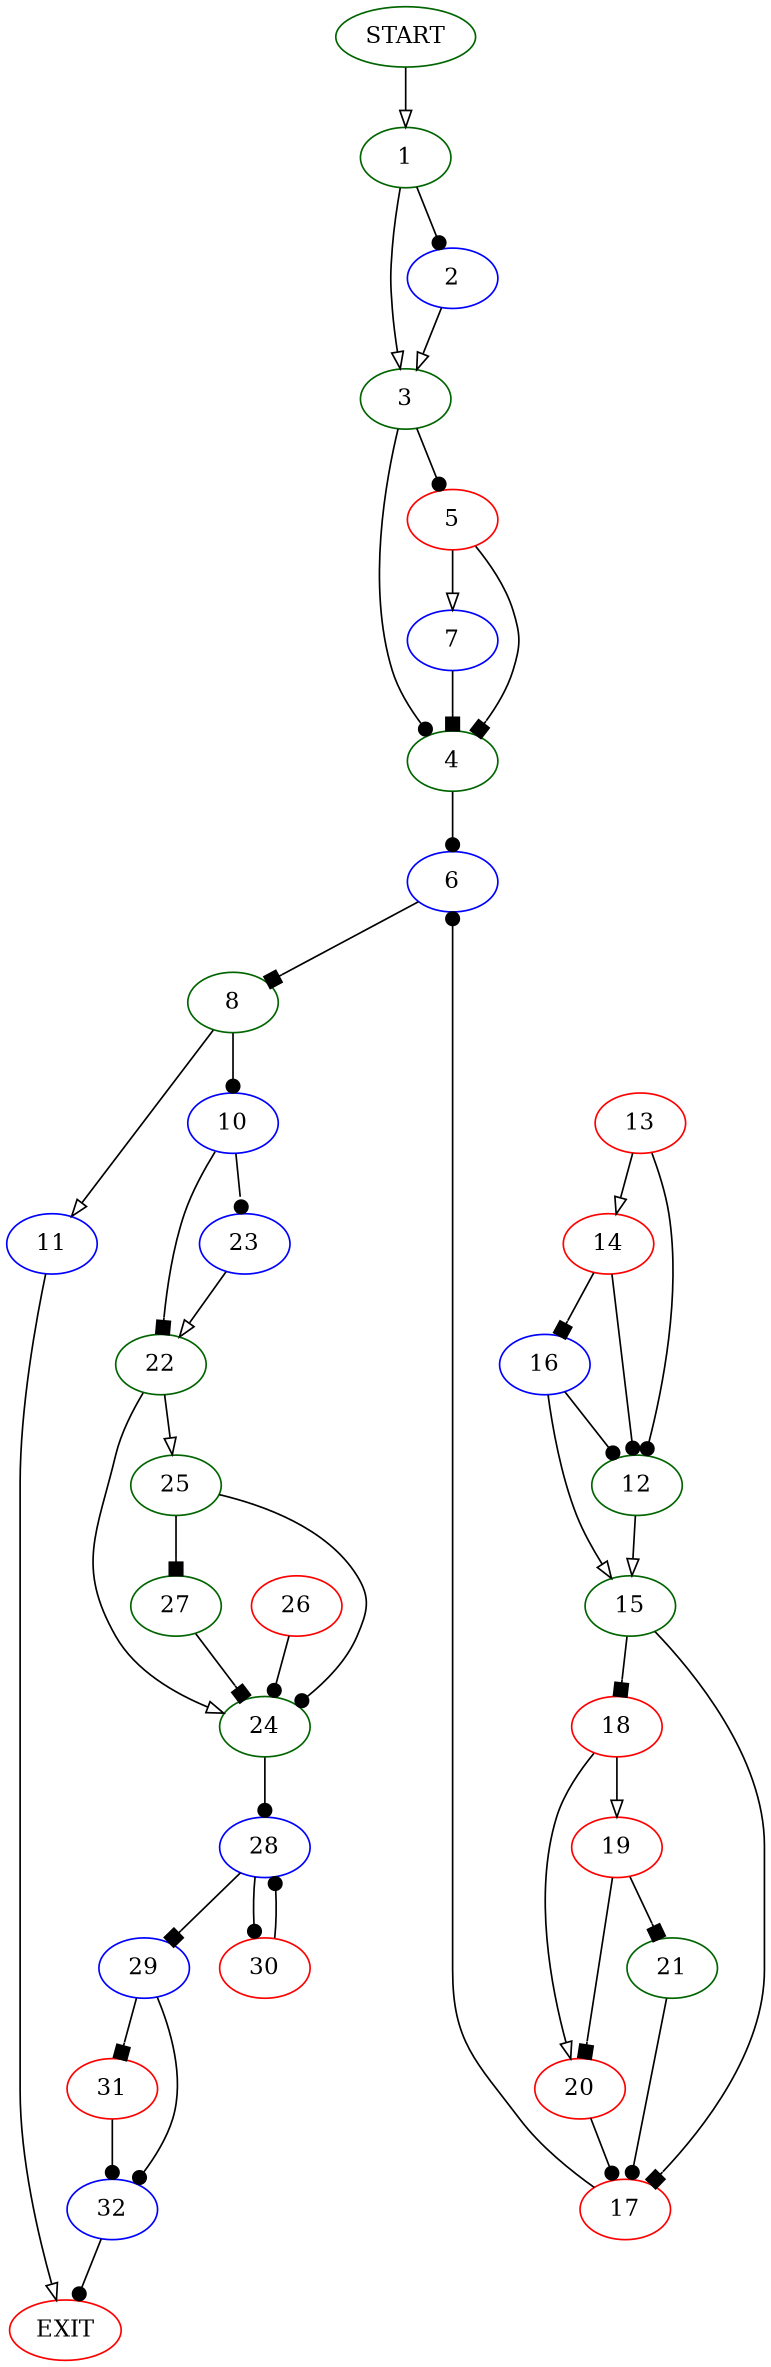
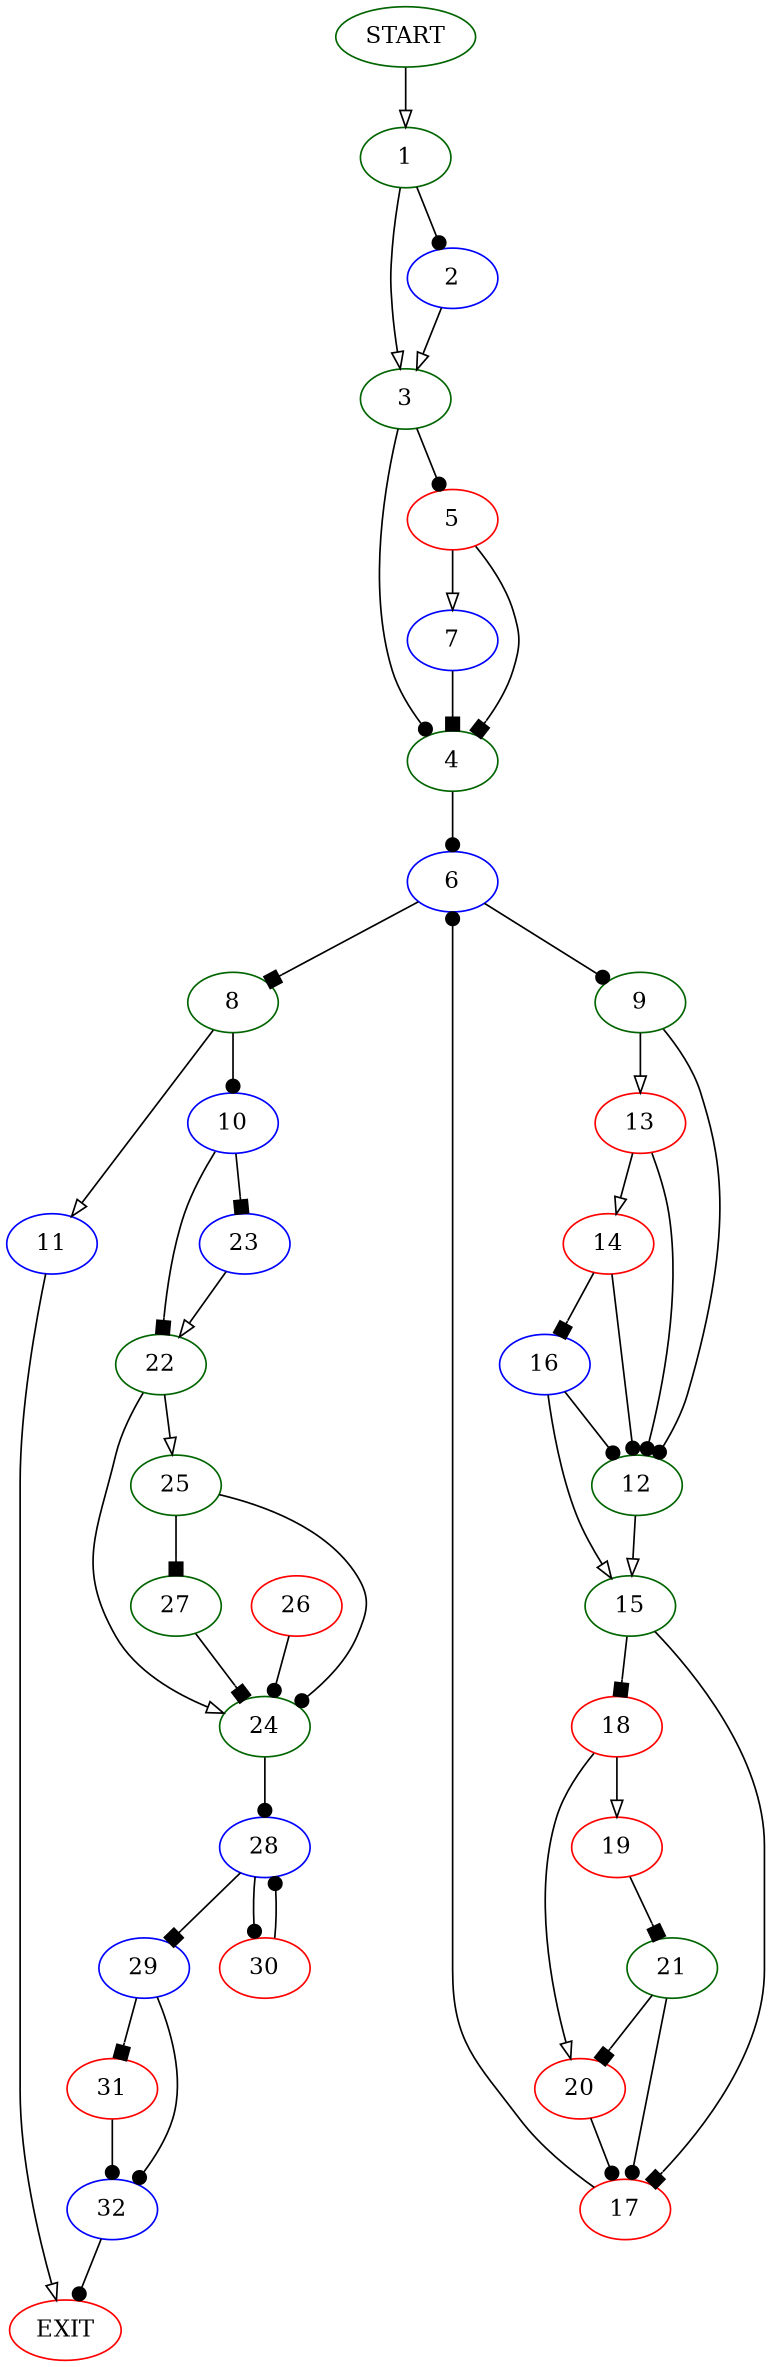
node "9": added
edge "10" -> "23": arrowhead dot -> box
edge "19" -> "20": now "21" -> "20"
